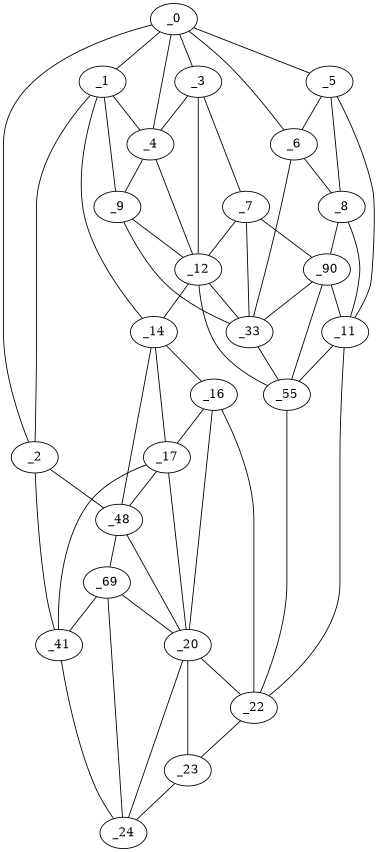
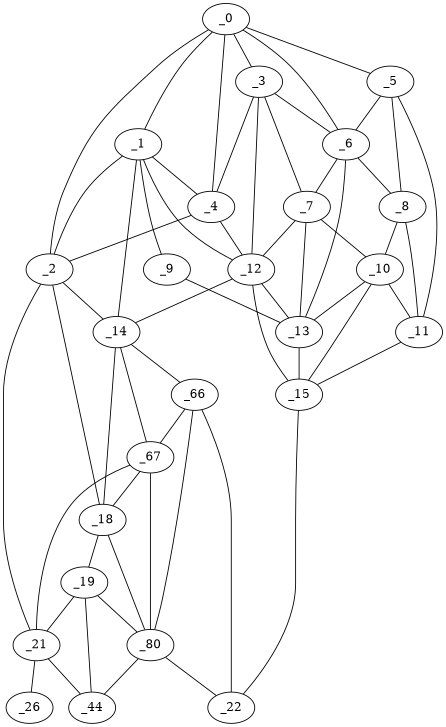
edge "_3" -- "_6": added
edge "_4" -- "_9": now "_4" -- "_2"
edge "_6" -- "_7": added
edge "_9" -- "_12": now "_1" -- "_12"
node "_90": label "_90" -> "_10"
edge "_2" -- "_14": added
node "_33": label "_33" -> "_13"
node "_16": label "_16" -> "_66"
node "_55": label "_55" -> "_15"
node "_17": label "_17" -> "_67"
node "_48": label "_48" -> "_18"
edge "_11" -- "_22": removed
node "_69": label "_69" -> "_19"
node "_41": label "_41" -> "_21"
node "_20": label "_20" -> "_80"
node "_26": added
node "_23": removed
node "_24": label "_24" -> "_44"
